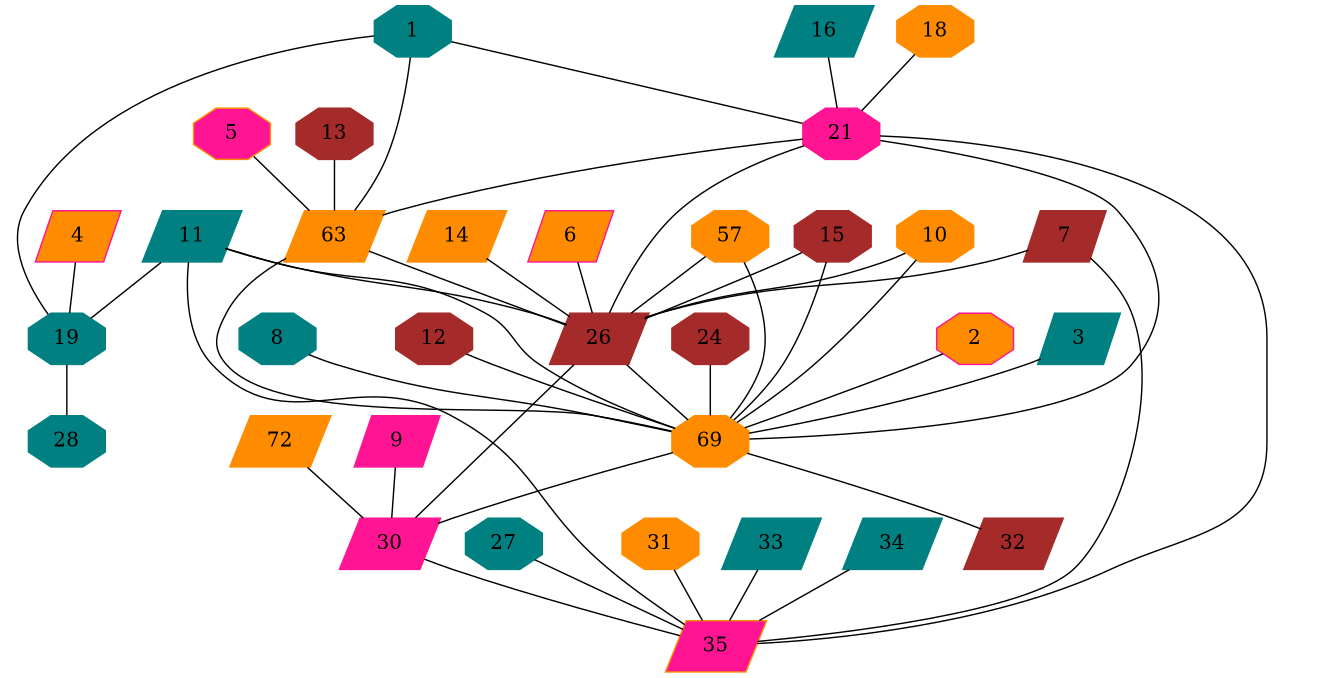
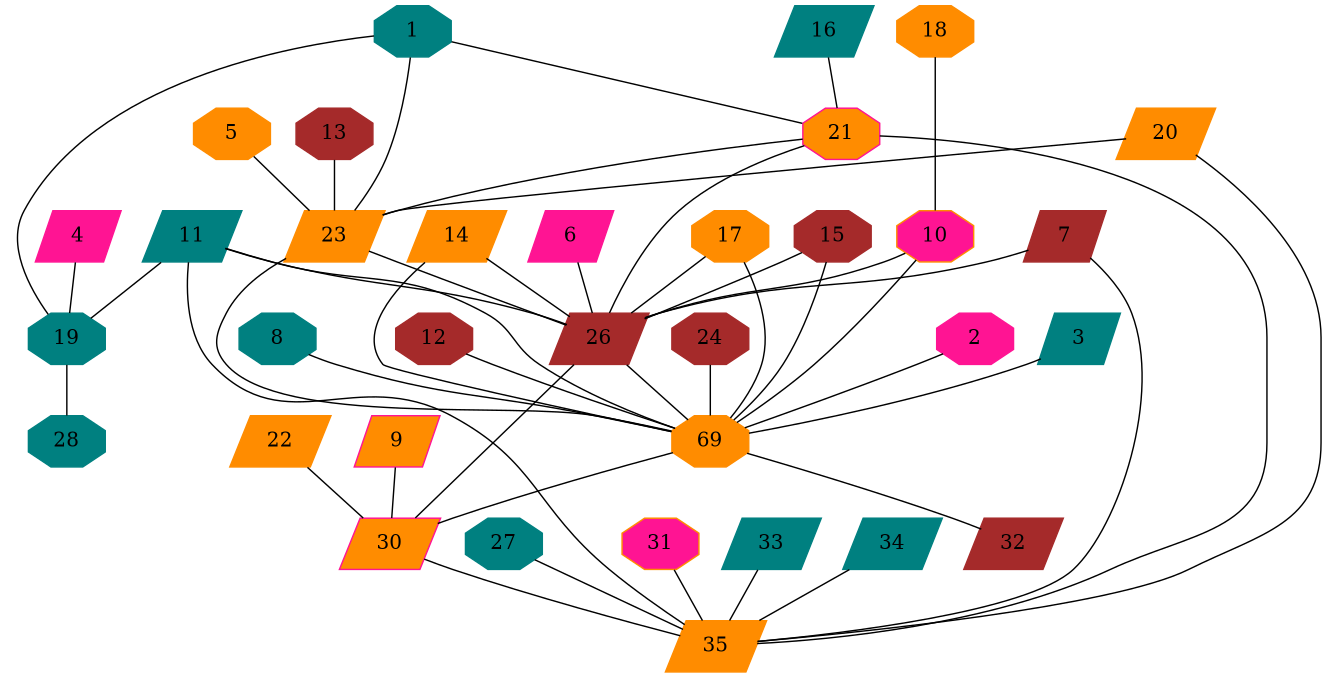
edge "18" -- "21": now "18" -- "10"
node "5": fillcolor deeppink -> darkorange
node "21": fillcolor deeppink -> darkorange
node "20": added
node "4": fillcolor darkorange -> deeppink
node "63": label "63" -> "23"
node "6": fillcolor darkorange -> deeppink
node "57": label "57" -> "17"
node "10": fillcolor darkorange -> deeppink
edge "21" -- "69": now "14" -- "69"
node "2": fillcolor darkorange -> deeppink
node "72": label "72" -> "22"
node "9": fillcolor deeppink -> darkorange
node "30": fillcolor deeppink -> darkorange
node "31": fillcolor darkorange -> deeppink
node "35": fillcolor deeppink -> darkorange
